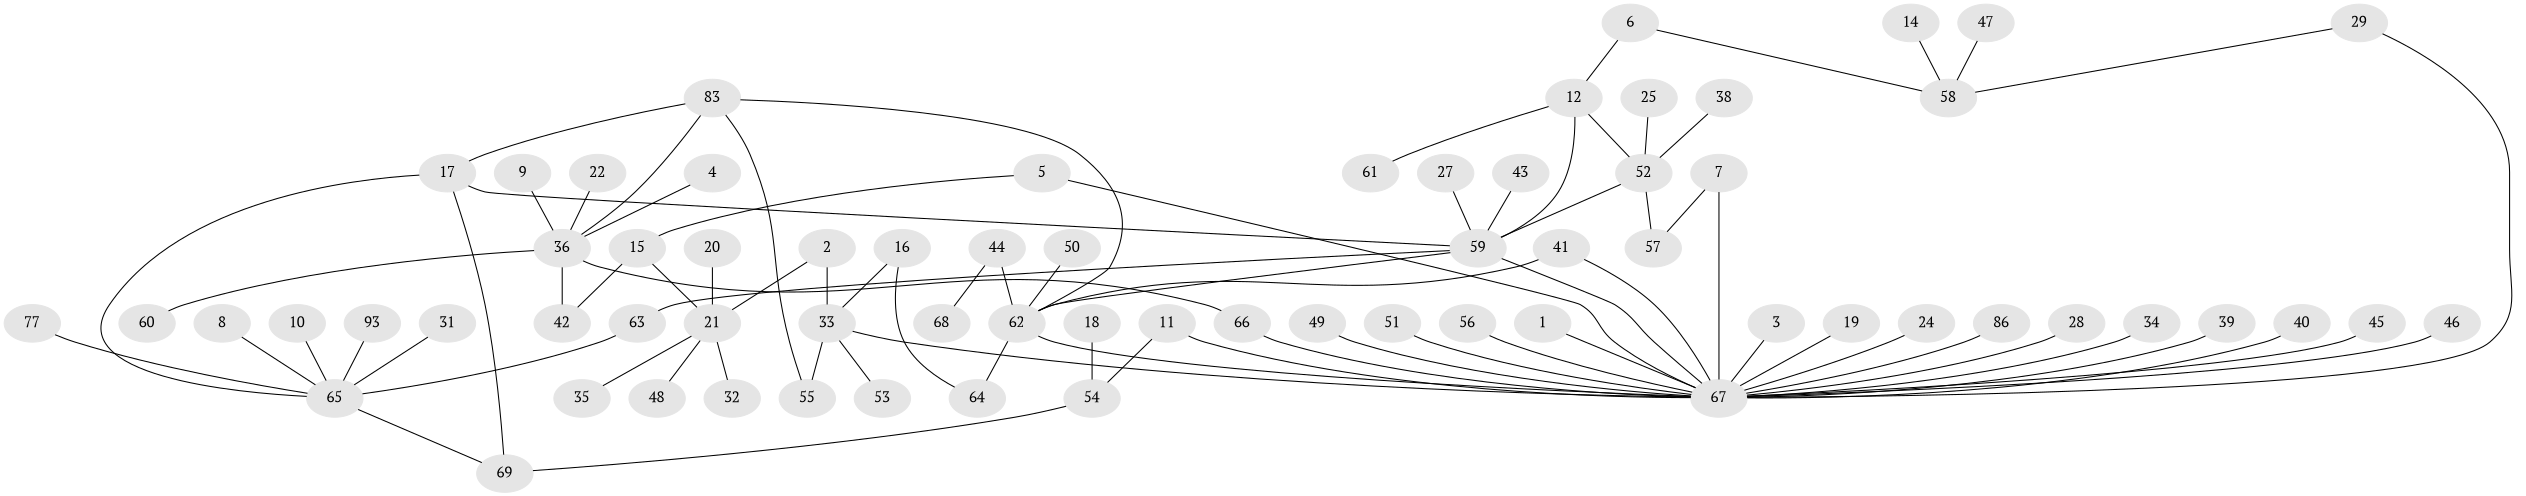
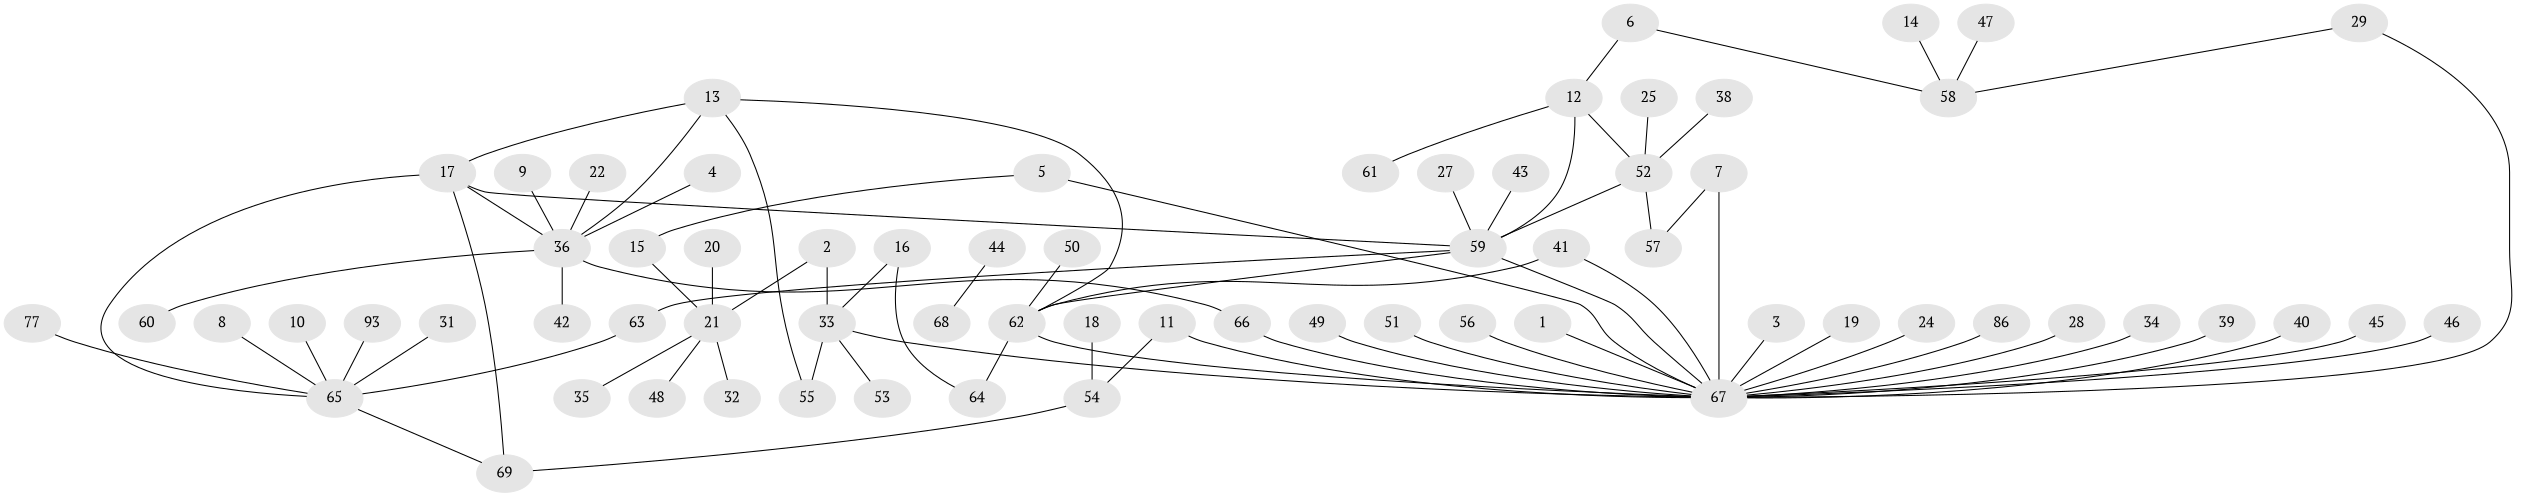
node "83": label "83" -> "13"
edge "17" -- "36": added
edge "15" -- "42": removed
edge "44" -- "62": removed
